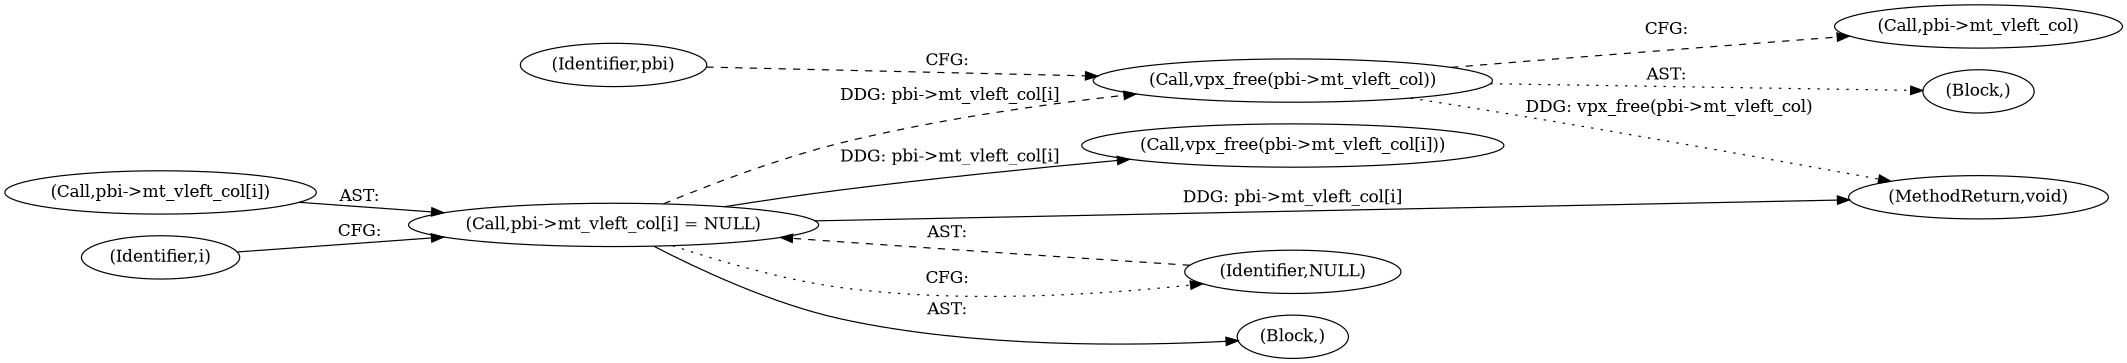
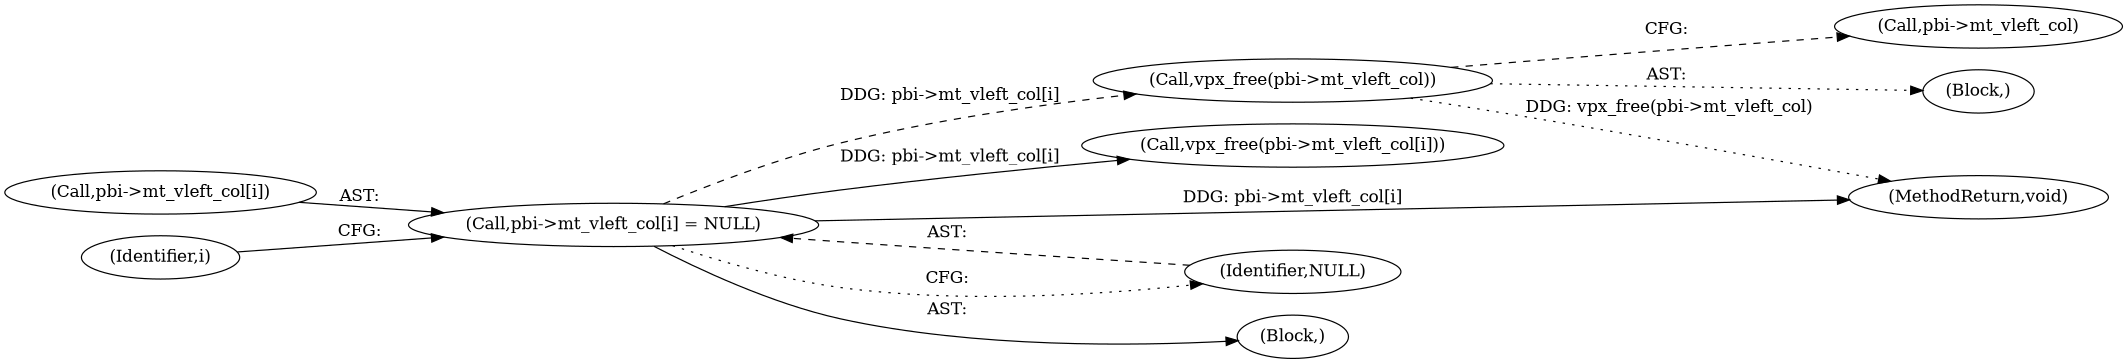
node "(Identifier,pbi)": removed
